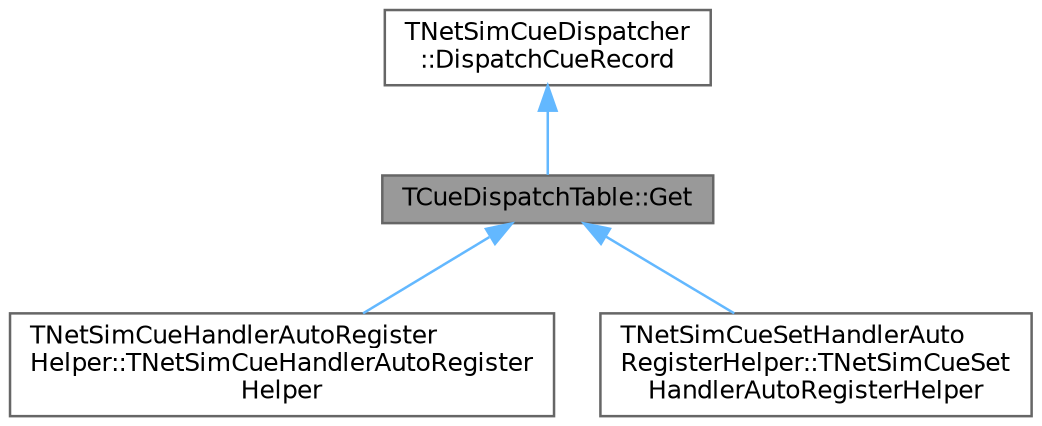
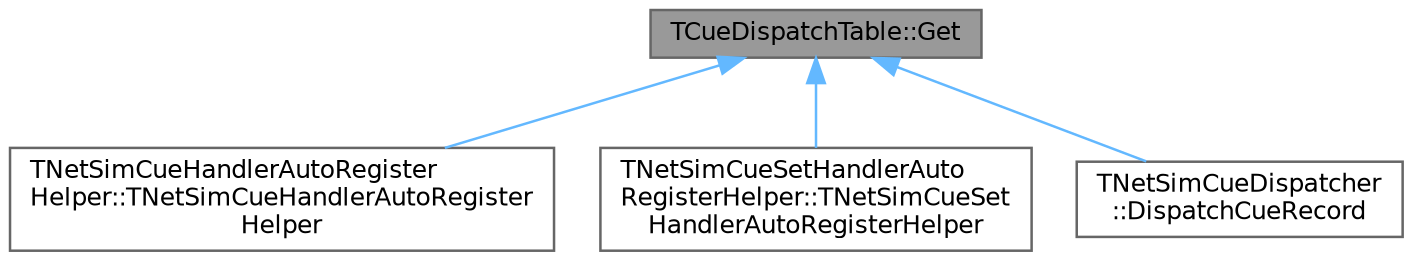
edge "TCueDispatchTable::Get" -> "TNetSimCueDispatcher ::DispatchCueRecord": reversed
